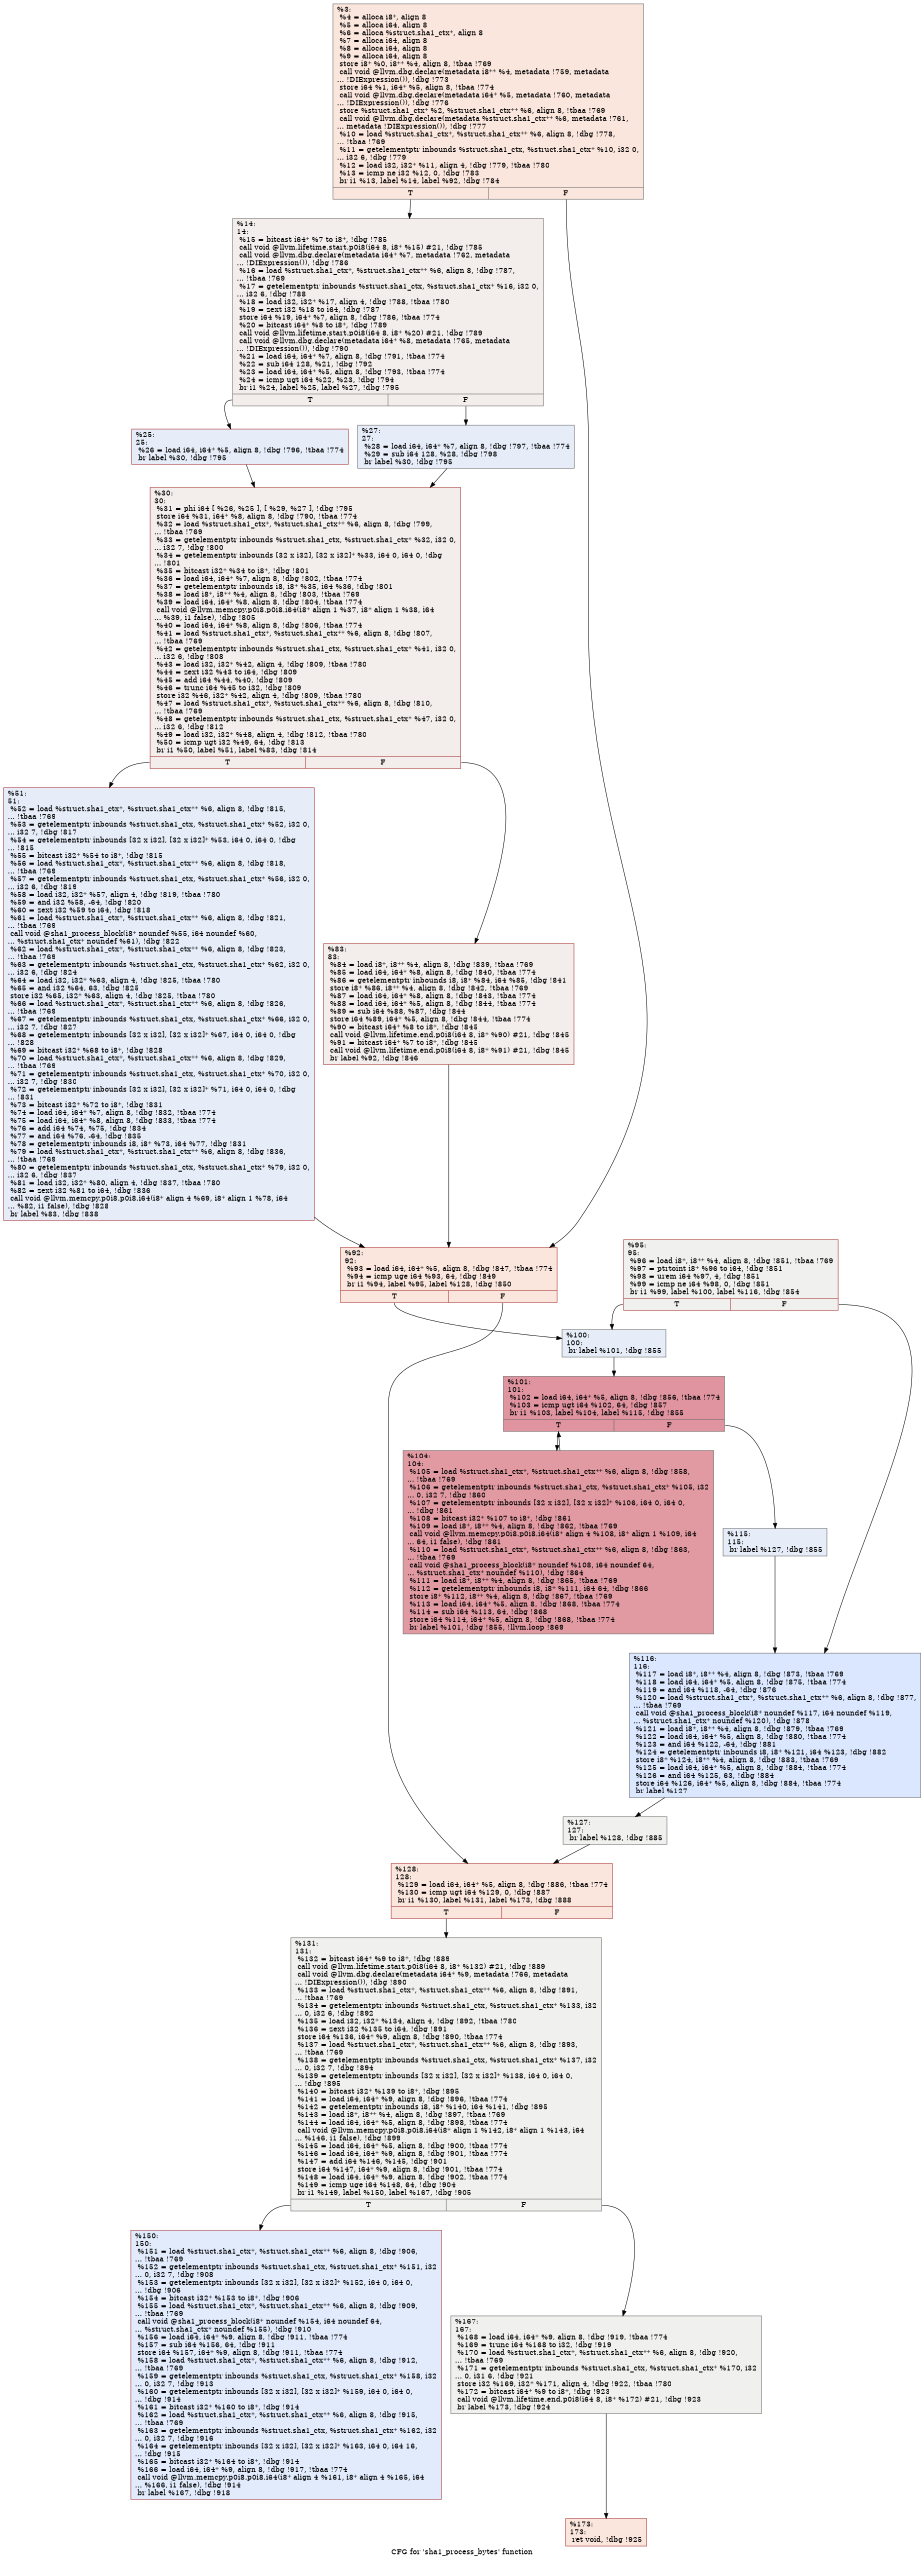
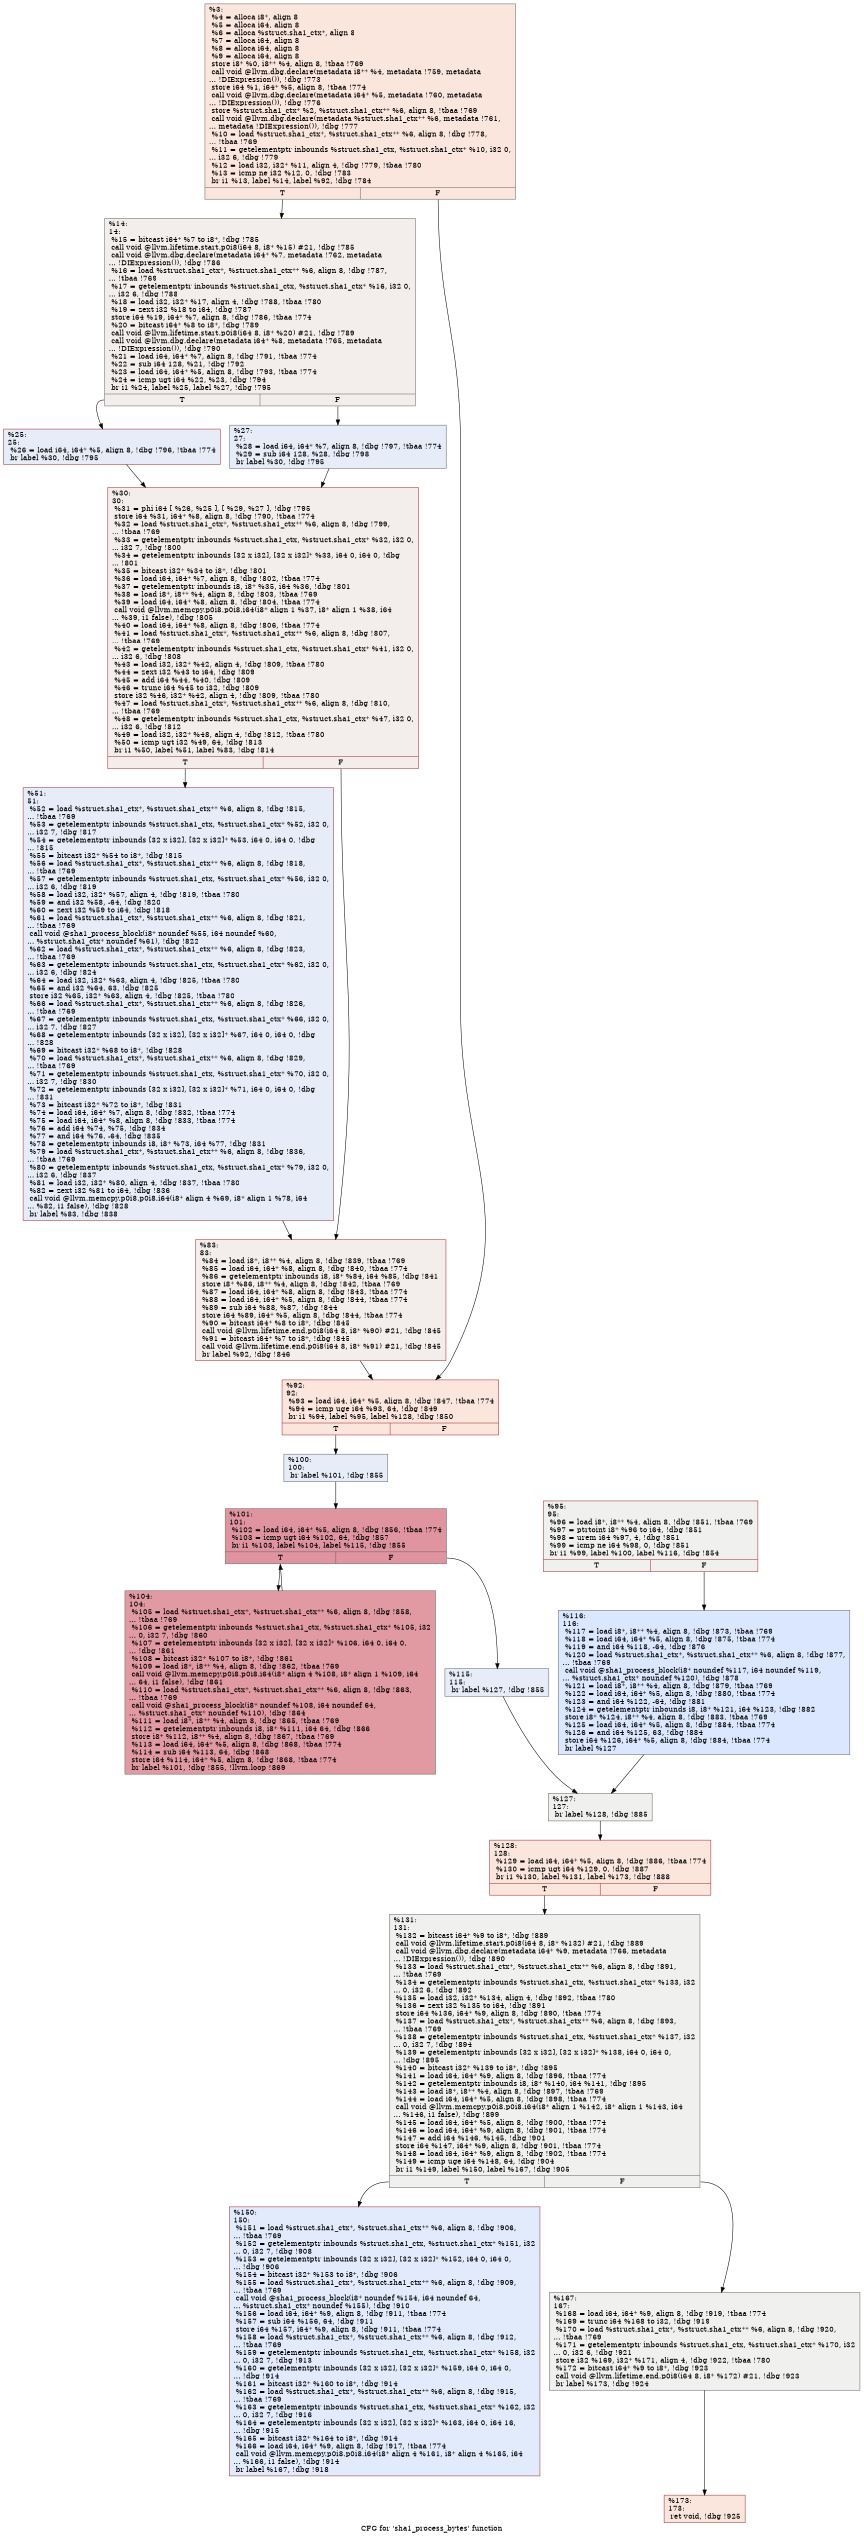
edge "%51:" -> "%92:": now "%51:" -> "%83:"
edge "%95:" -> "%100:": removed
edge "%92:" -> "%128:": removed
edge "%115:" -> "%116:": now "%115:" -> "%127:"
node "%167:": text "... 0, i31 6, !dbg !921" -> "... 0, i32 6, !dbg !921"
